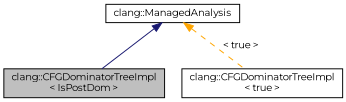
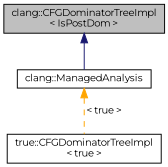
edge "clang::CFGDominatorTreeImpl < IsPostDom >" -> "clang::ManagedAnalysis": reversed
node "clang::CFGDominatorTreeImpl < true >": label "clang::CFGDominatorTreeImpl < true >" -> "true::CFGDominatorTreeImpl < true >"
